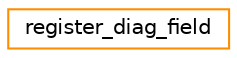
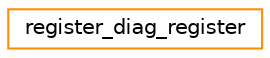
node "register_diag_field": label "register_diag_field" -> "register_diag_register"
